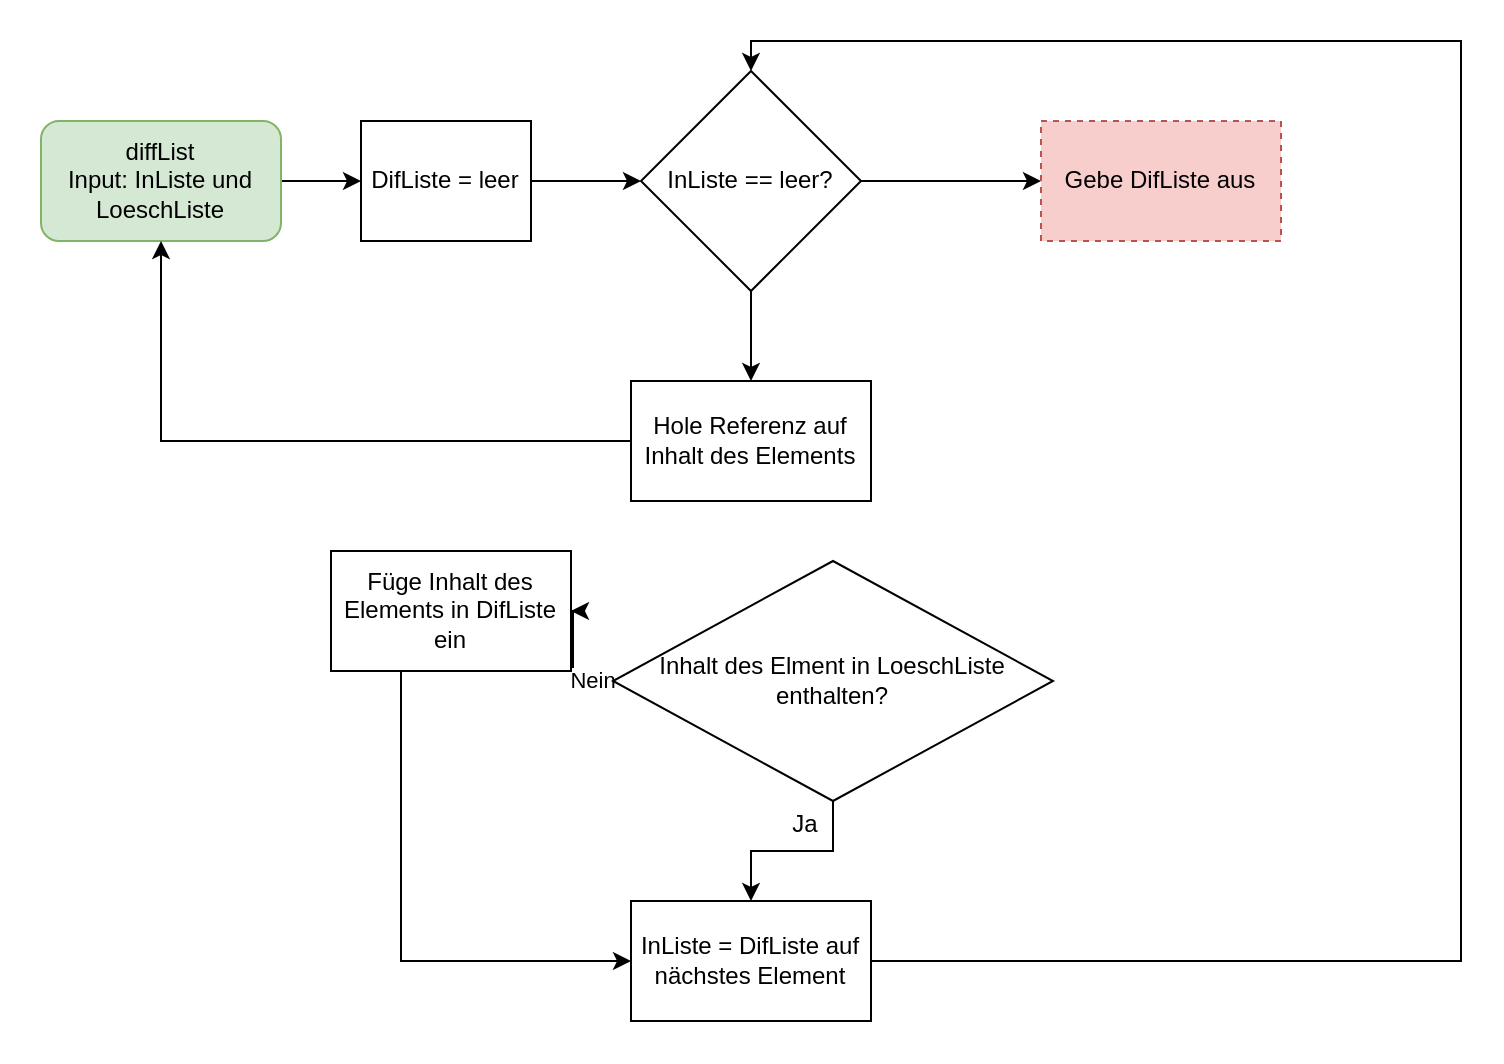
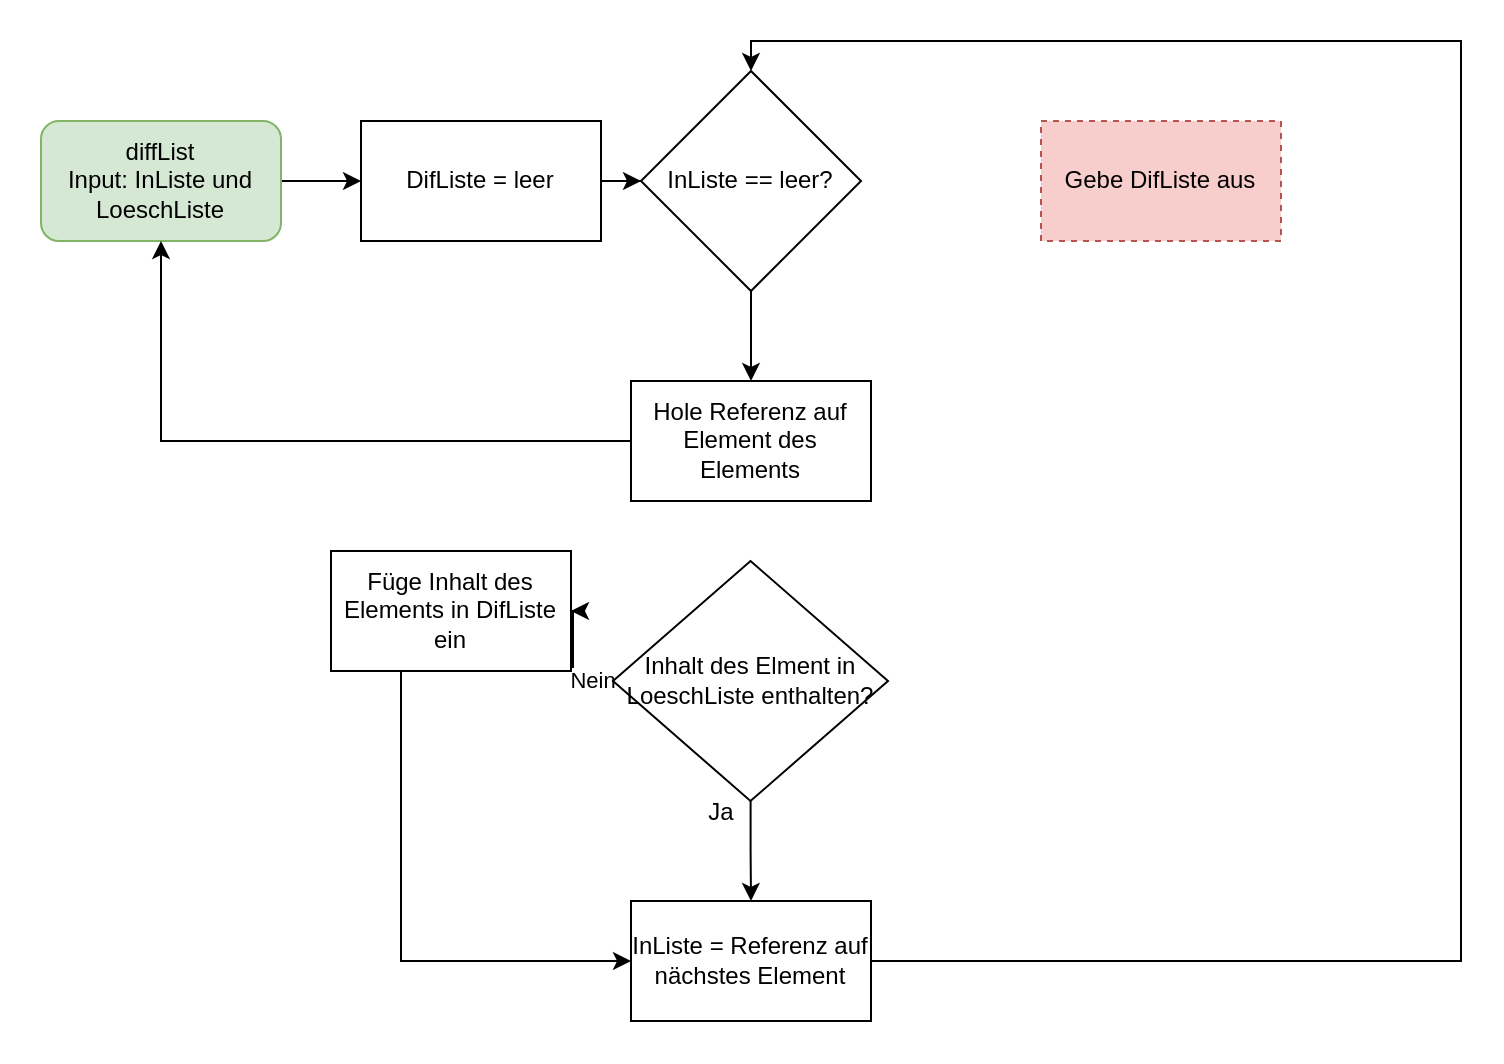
node "DifListe = leer": size 170x120 -> 240x120
edge "InListe == leer?" -> "Gebe DifListe aus": removed
node "Hole Referenz auf Inhalt des Elements": label "Hole Referenz auf Inhalt des Elements" -> "Hole Referenz auf Element des Elements"
node "Inhalt des Elment in LoeschListe enthalten?": size 440x240 -> 275x240
node "InListe = DifListe auf nächstes Element": label "InListe = DifListe auf nächstes Element" -> "InListe = Referenz auf nächstes Element"
